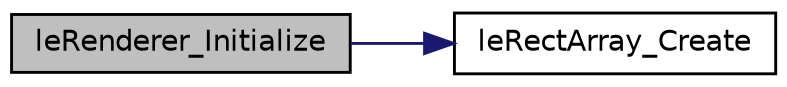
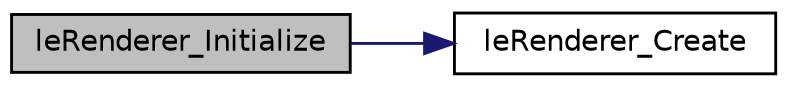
node "leRectArray_Create": label "leRectArray_Create" -> "leRenderer_Create"
